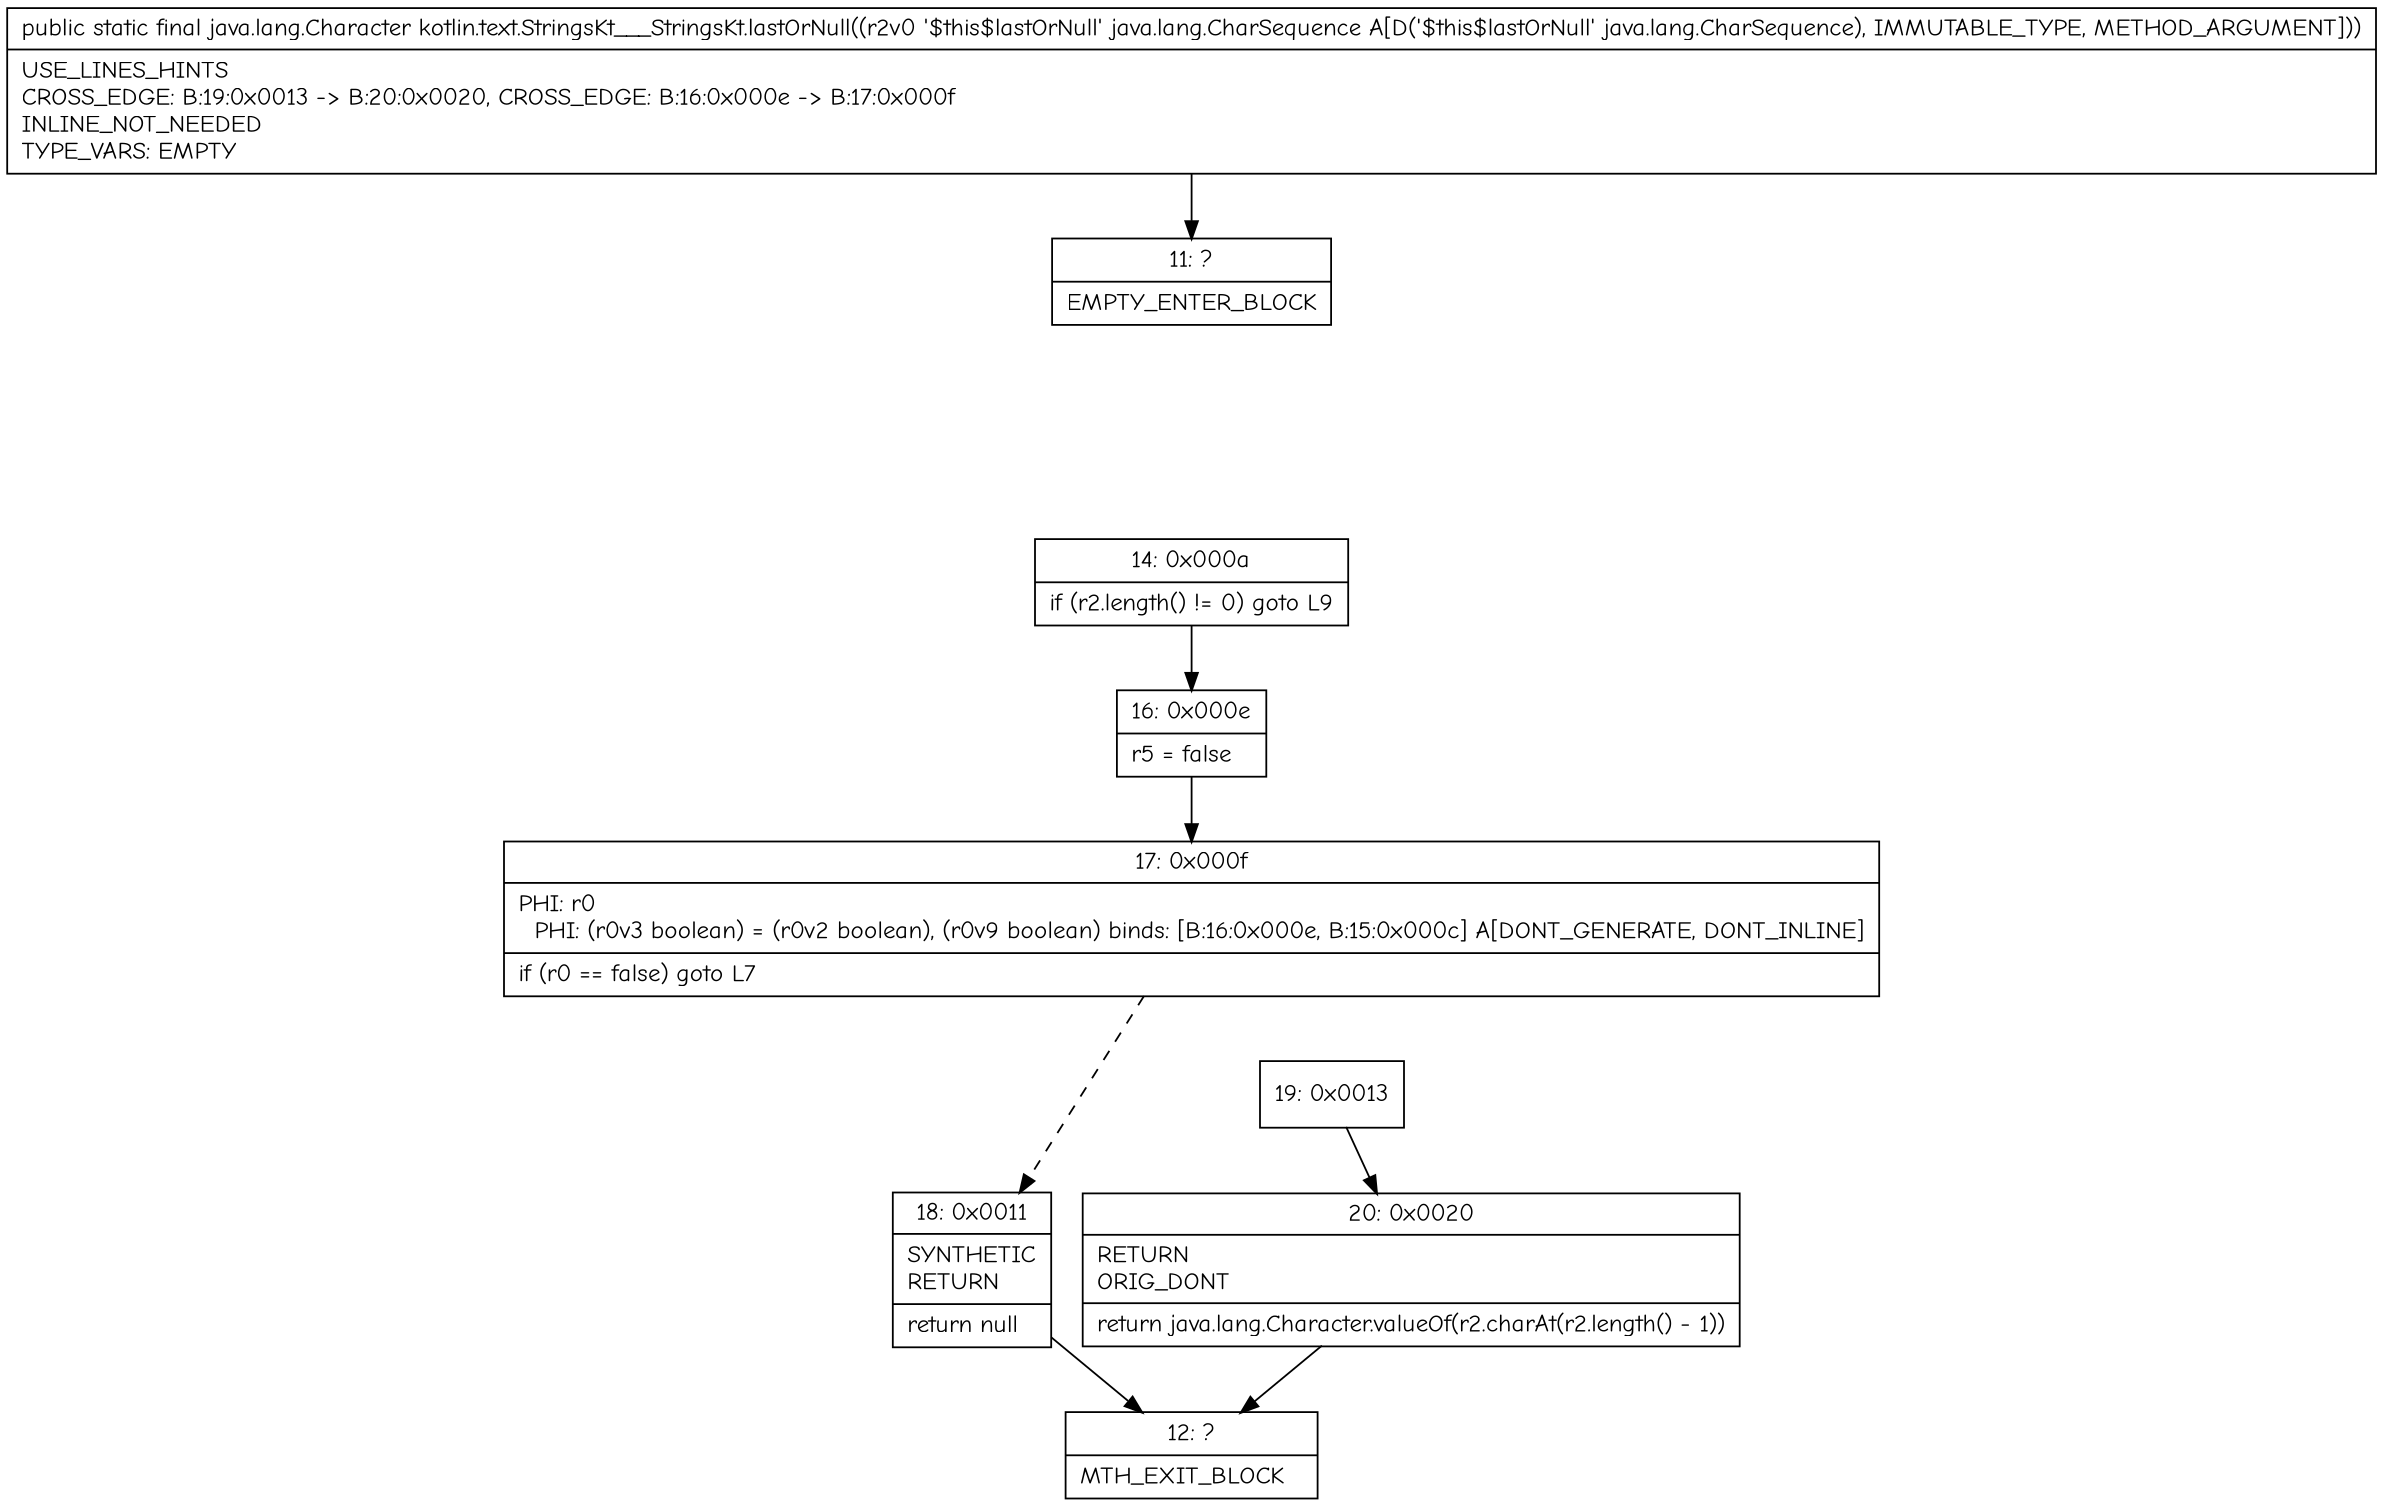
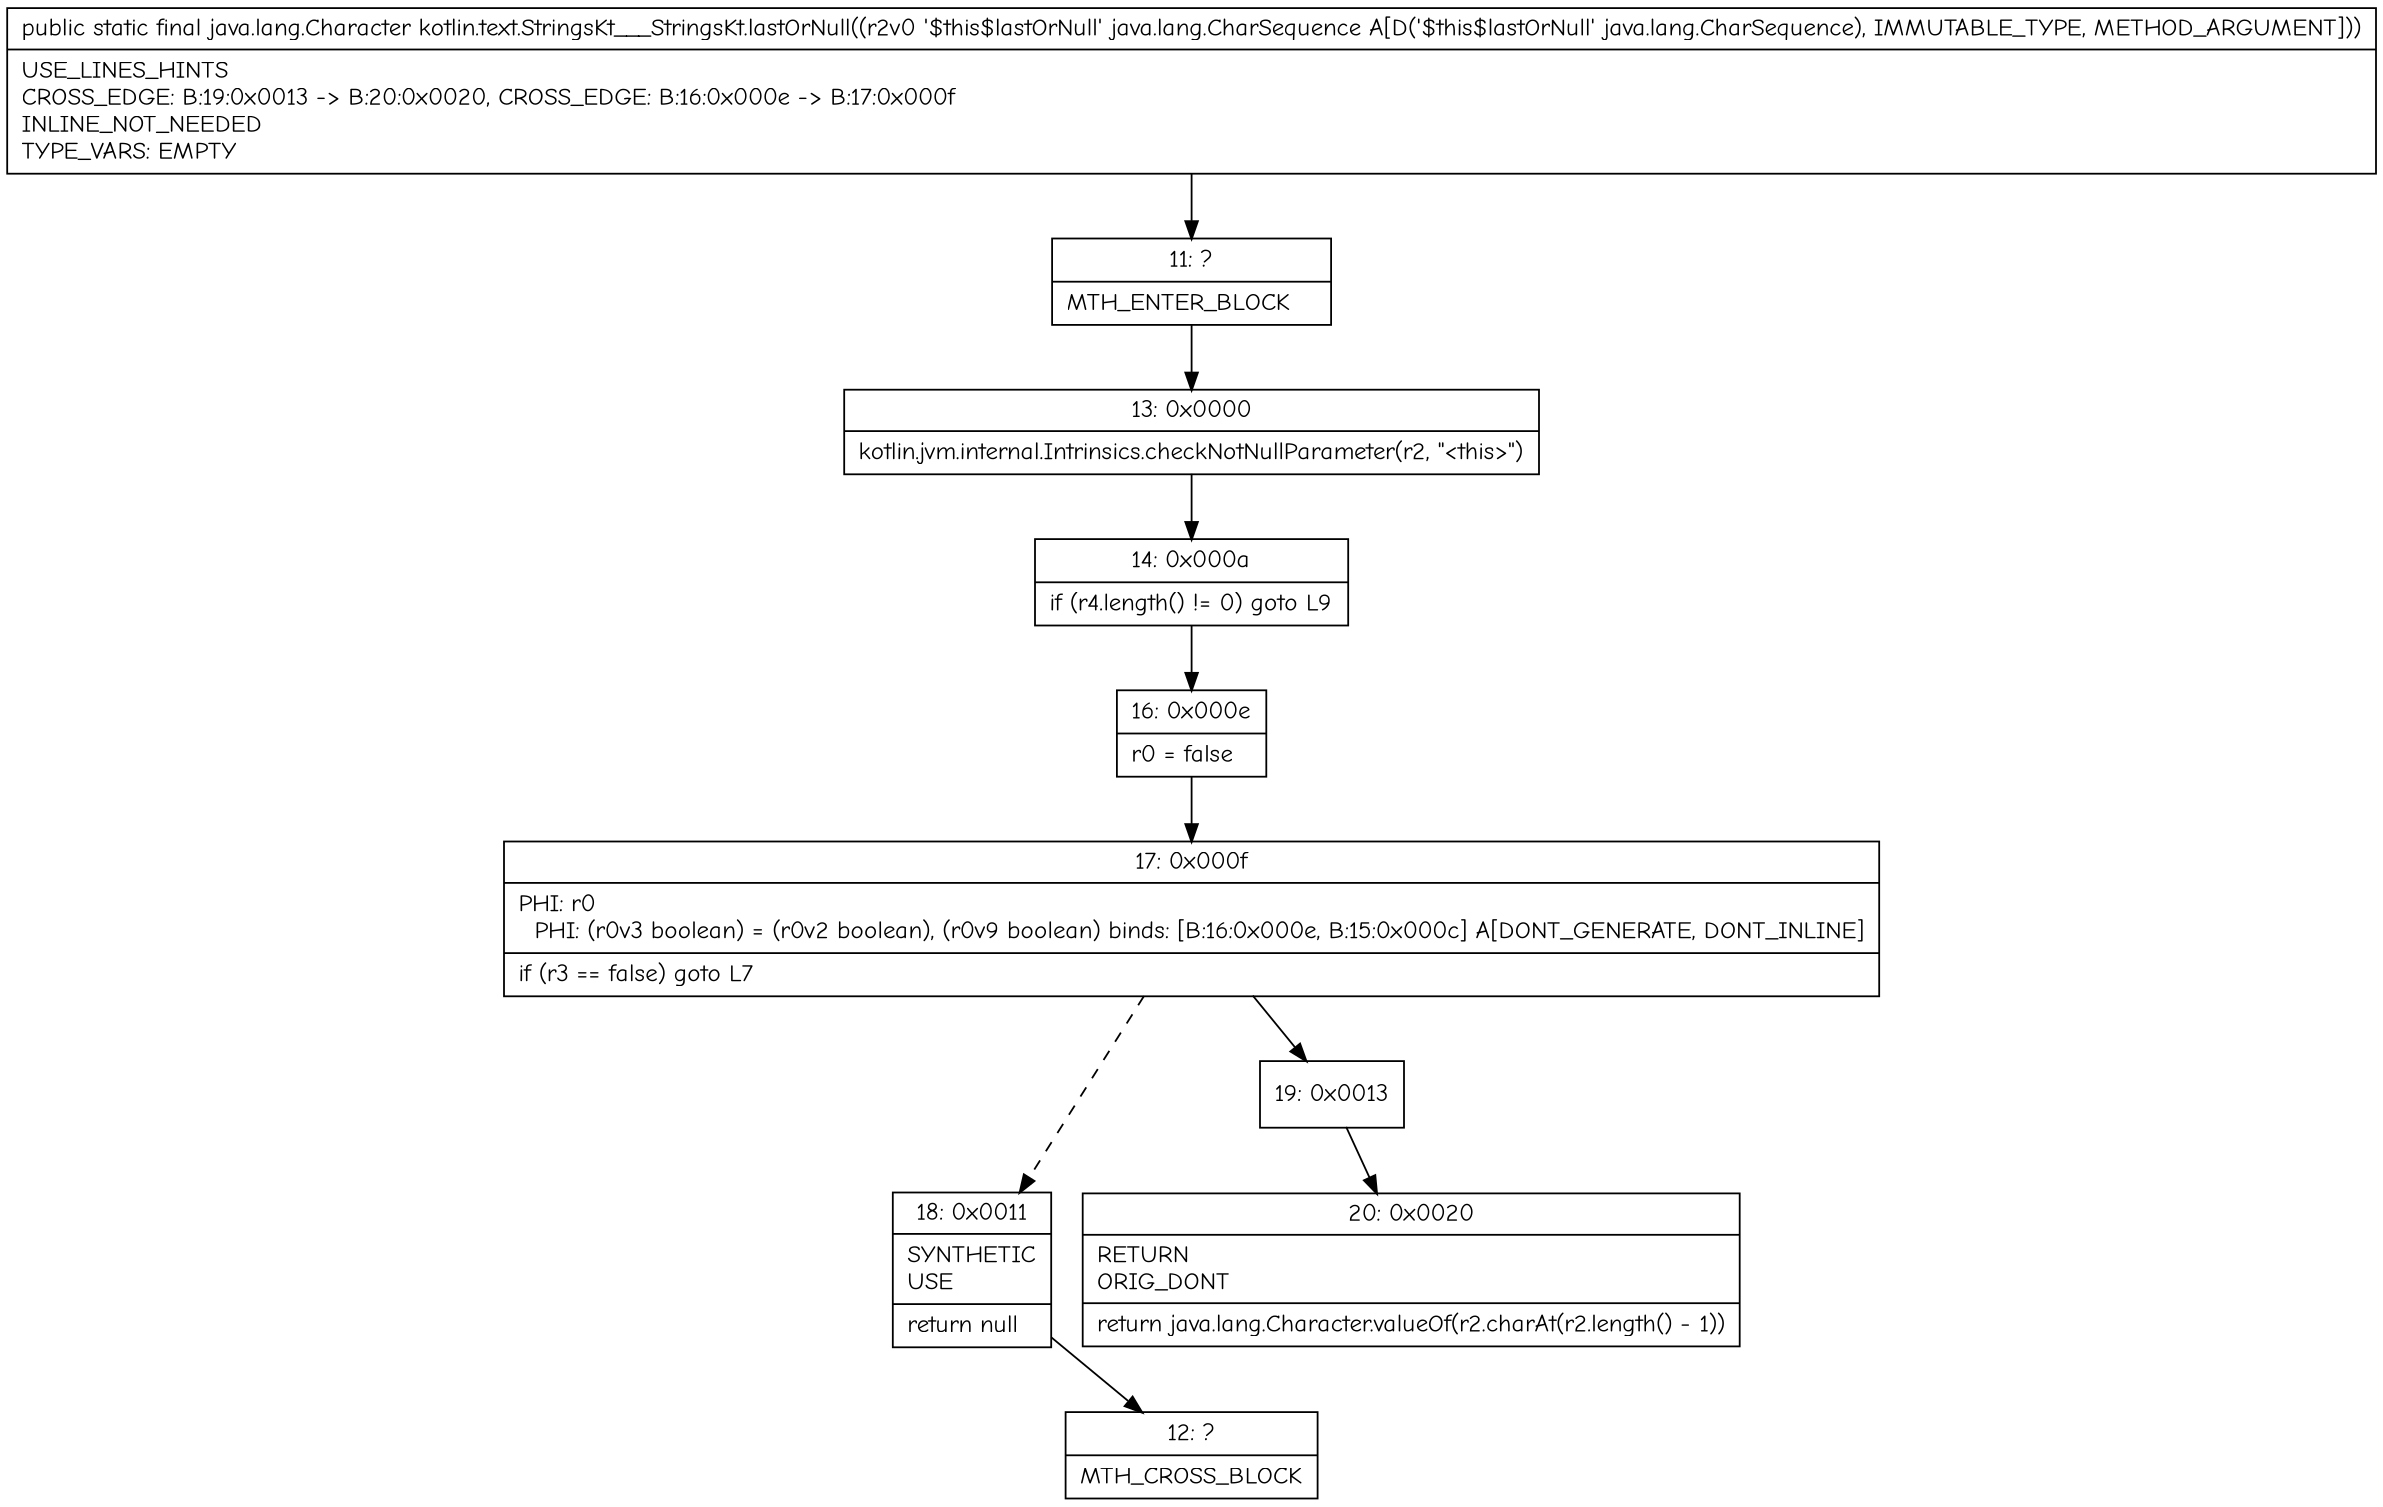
node "11: ?": text "EMPTY_ENTER_BLOCK" -> "MTH_ENTER_BLOCK"
node "13: 0x0000": added
node "14: 0x000a": text "if (r2.length() != 0) goto L9" -> "if (r4.length() != 0) goto L9"
node "16: 0x000e": text "r5 = false" -> "r0 = false"
node "17: 0x000f": text "if (r0 == false) goto L7" -> "if (r3 == false) goto L7"
edge "17: 0x000f" -> "19: 0x0013": added
node "18: 0x0011": text "RETURN" -> "USE"
edge "20: 0x0020" -> "12: ?": removed
node "12: ?": text "MTH_EXIT_BLOCK" -> "MTH_CROSS_BLOCK"
